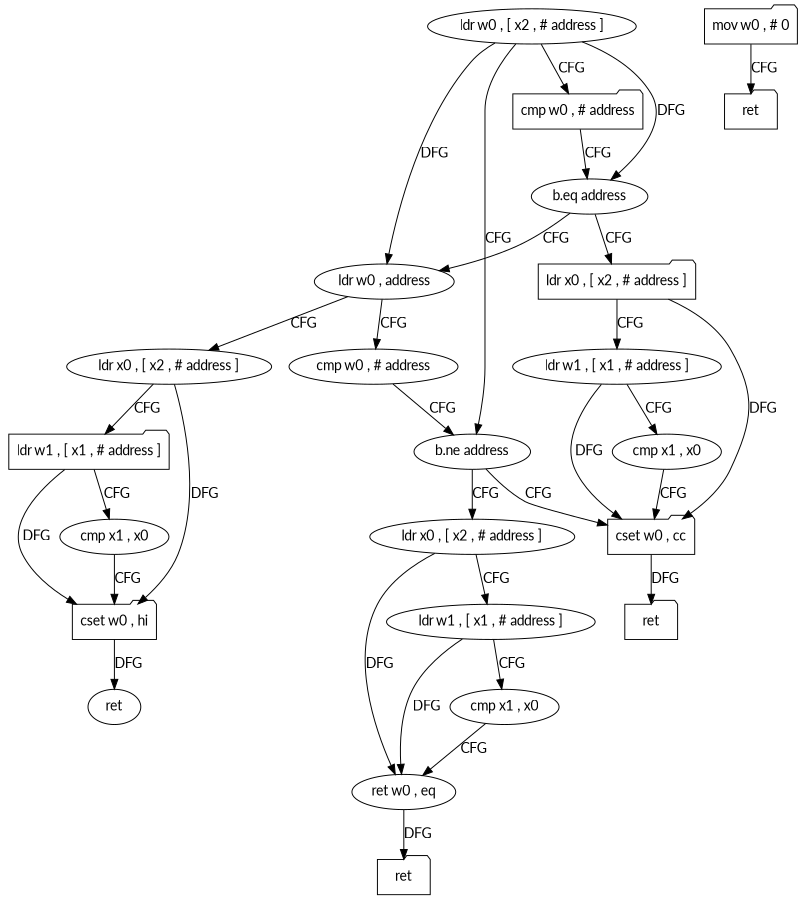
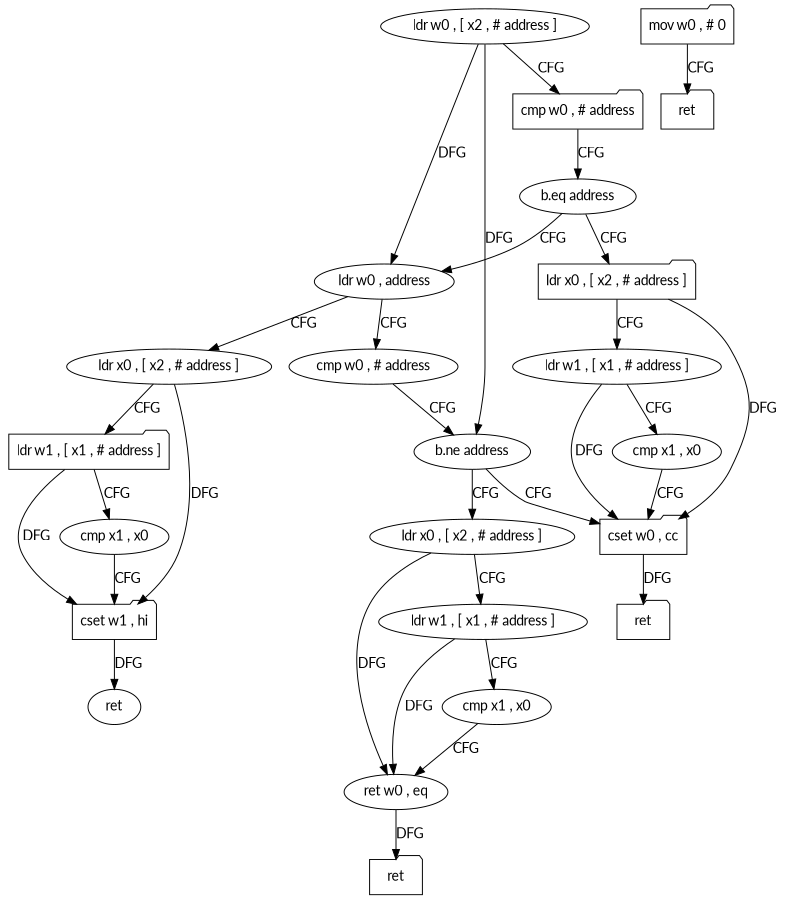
edge "ldr w0 , [ x2 , # address ]" -> "b.eq address": removed, label "DFG"
edge "ldr w0 , [ x2 , # address ]" -> "b.ne address": label "CFG" -> "DFG"
node "cset w0 , hi": label "cset w0 , hi" -> "cset w1 , hi"
